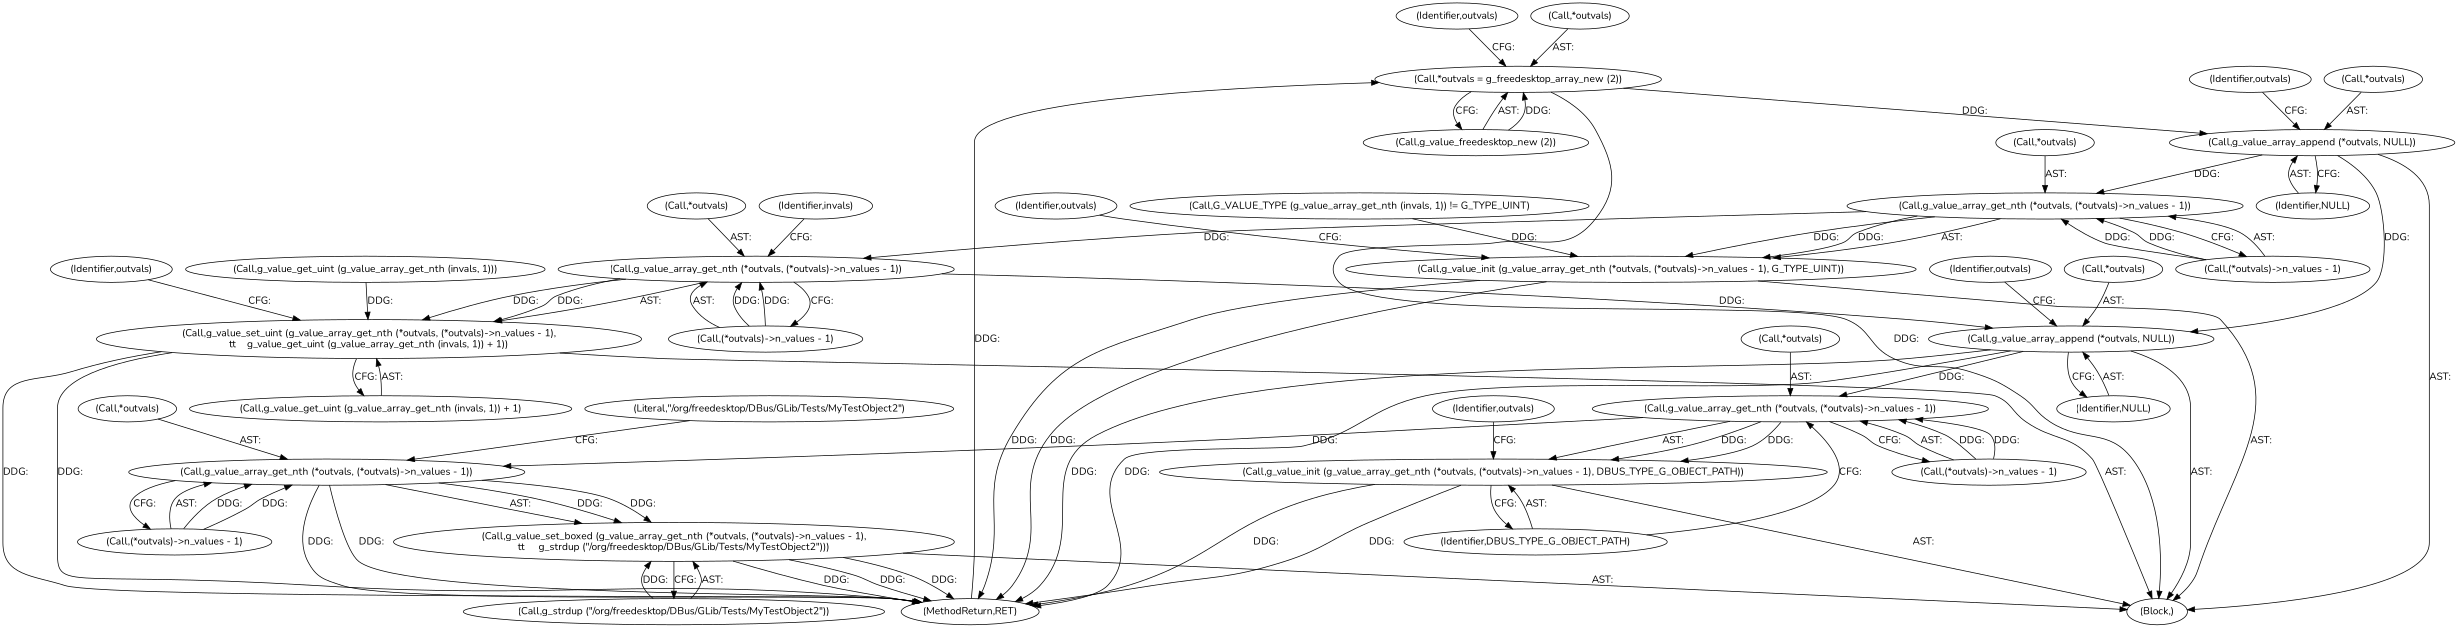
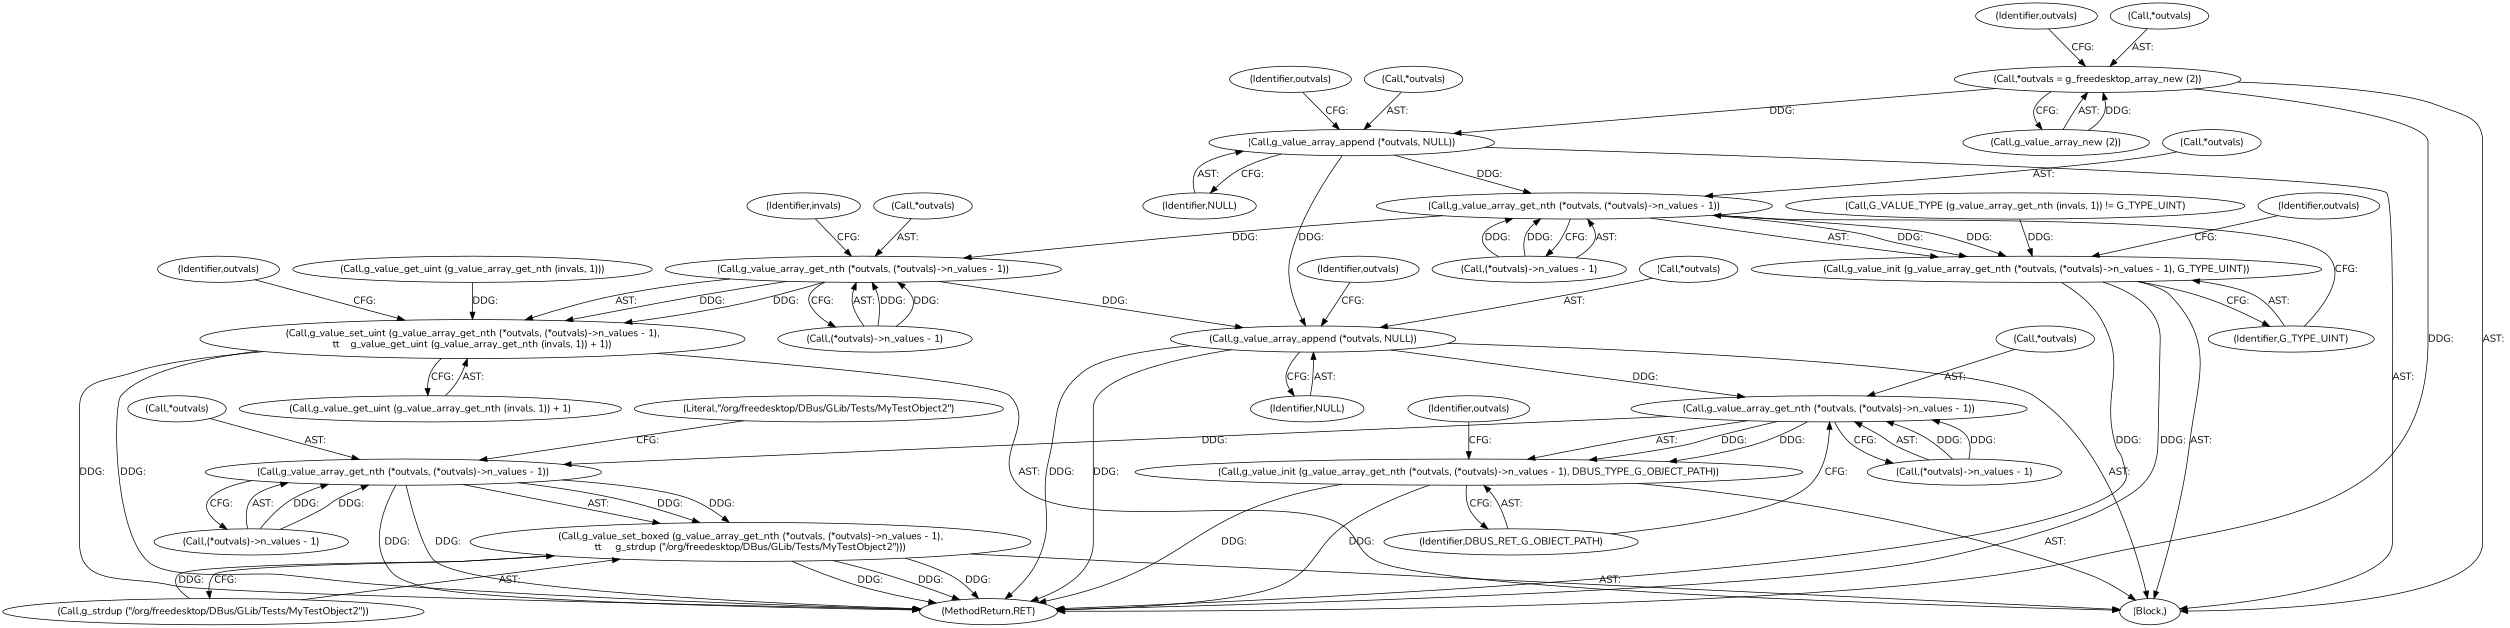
node "(Call,g_value_freedesktop_new (2))": label "(Call,g_value_freedesktop_new (2))" -> "(Call,g_value_array_new (2))"
edge "(MethodReturn,RET)" -> "(Call,*outvals = g_freedesktop_array_new (2))": reversed
edge "(Call,*outvals = g_freedesktop_array_new (2))" -> "(Block,)": label "DDG: " -> "AST: "
node "(Identifier,G_TYPE_UINT)": added
node "(Identifier,DBUS_TYPE_G_OBJECT_PATH)": label "(Identifier,DBUS_TYPE_G_OBJECT_PATH)" -> "(Identifier,DBUS_RET_G_OBJECT_PATH)"
